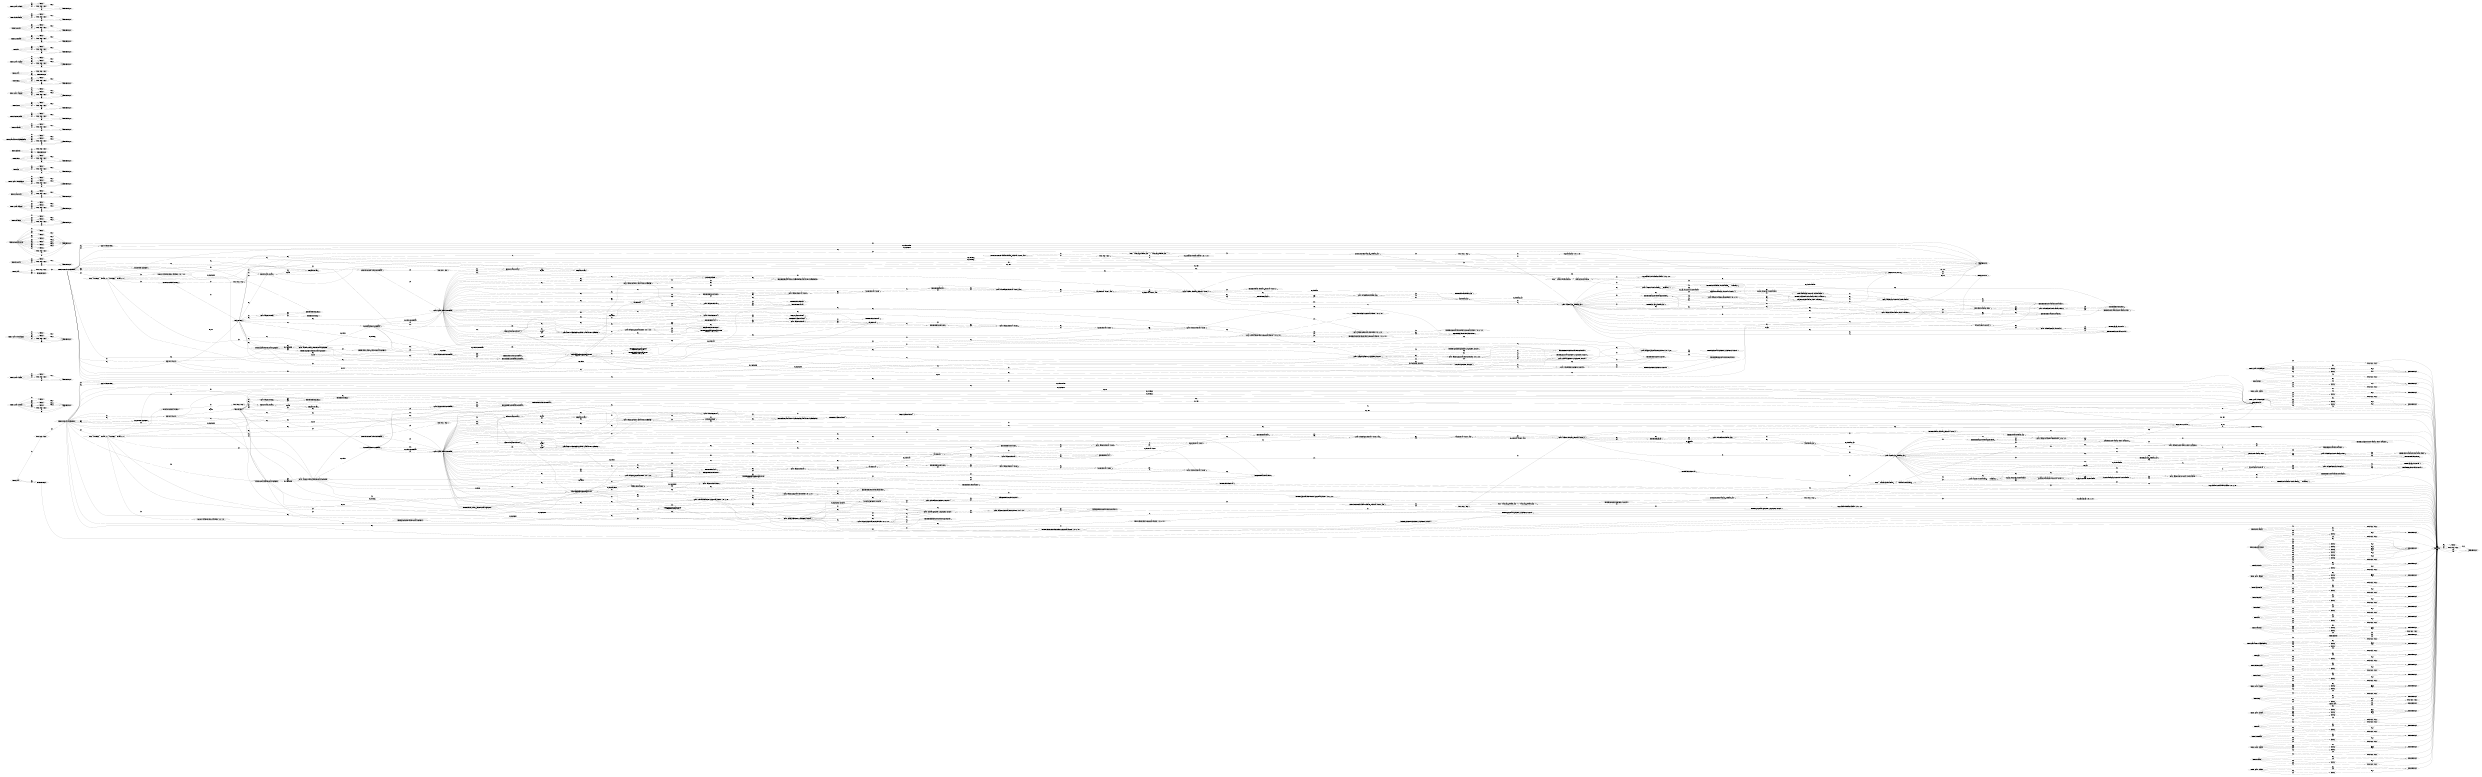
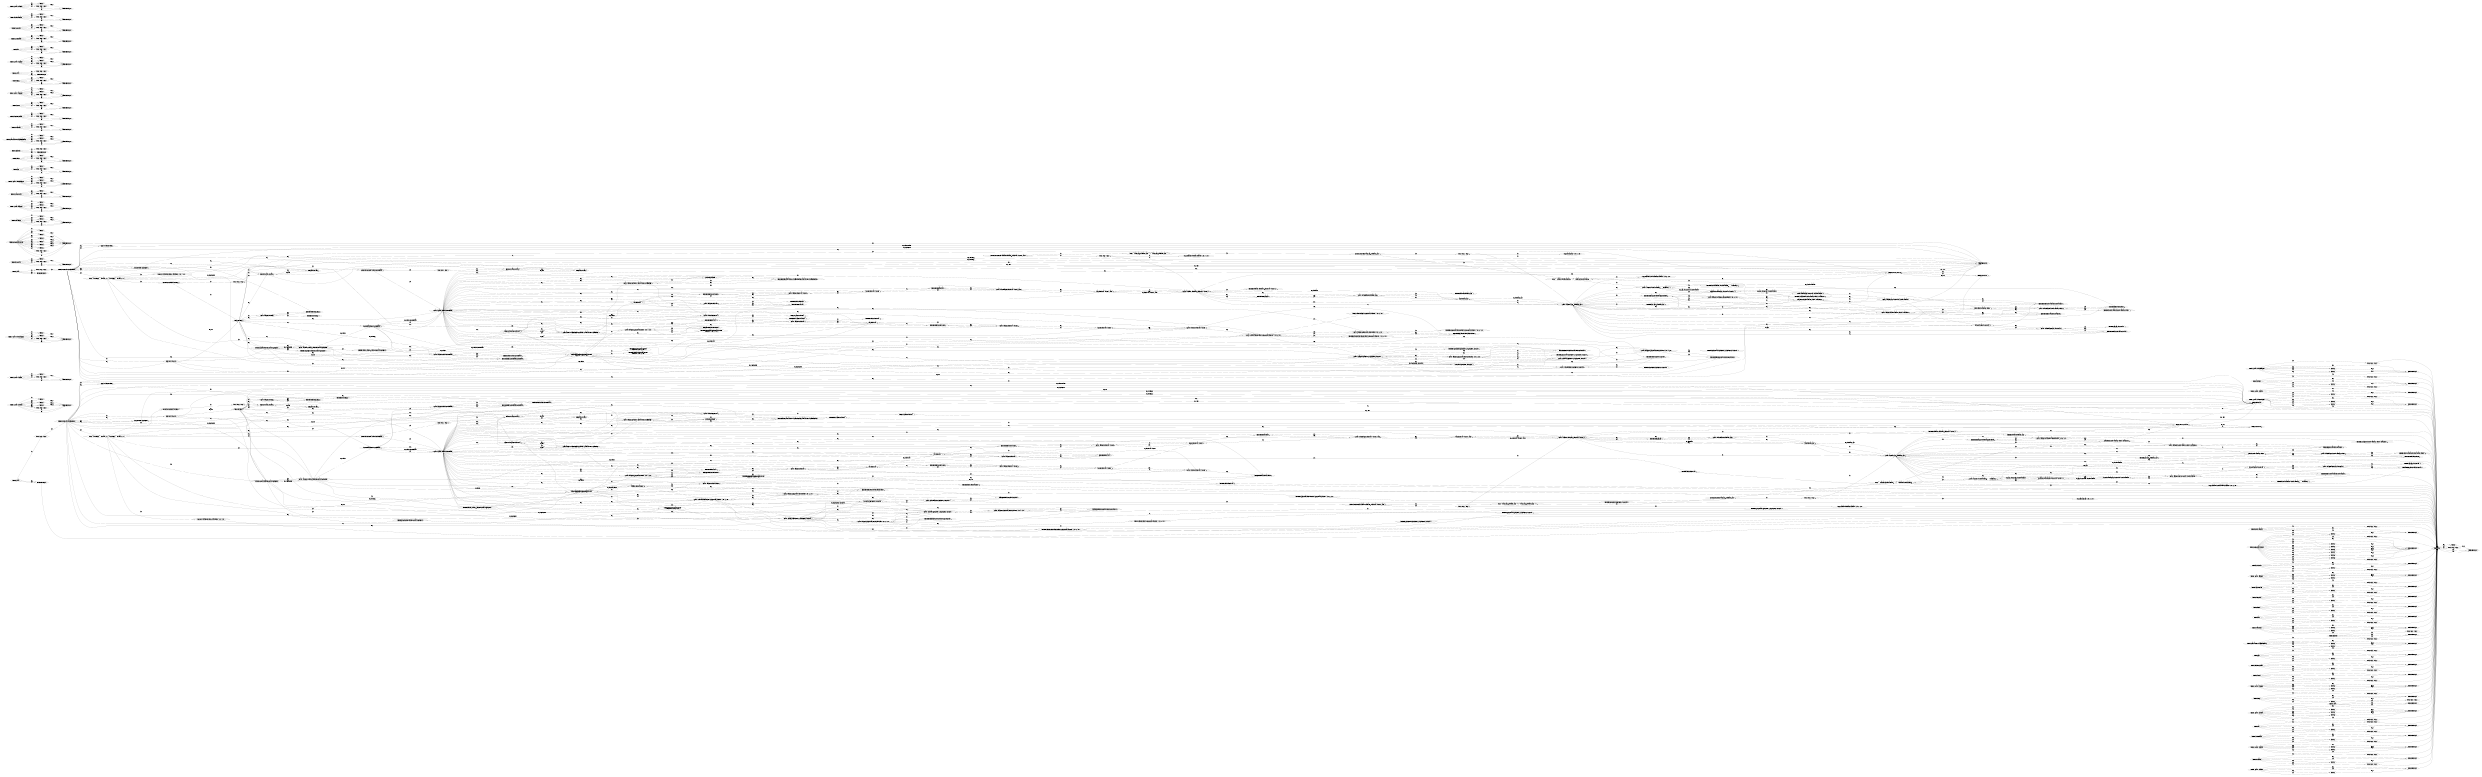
edge "(<operator>.fieldAccess,selection.asSelection)" -> "(FIELD_IDENTIFIER,asSelection,asSelection)": label "AST: " -> "DDG: true"
edge "(asSelection,selection.asSelection())" -> "(<operator>.fieldAccess,selection.asSelection)": label "DDG: triggeringEvent" -> "AST: "
